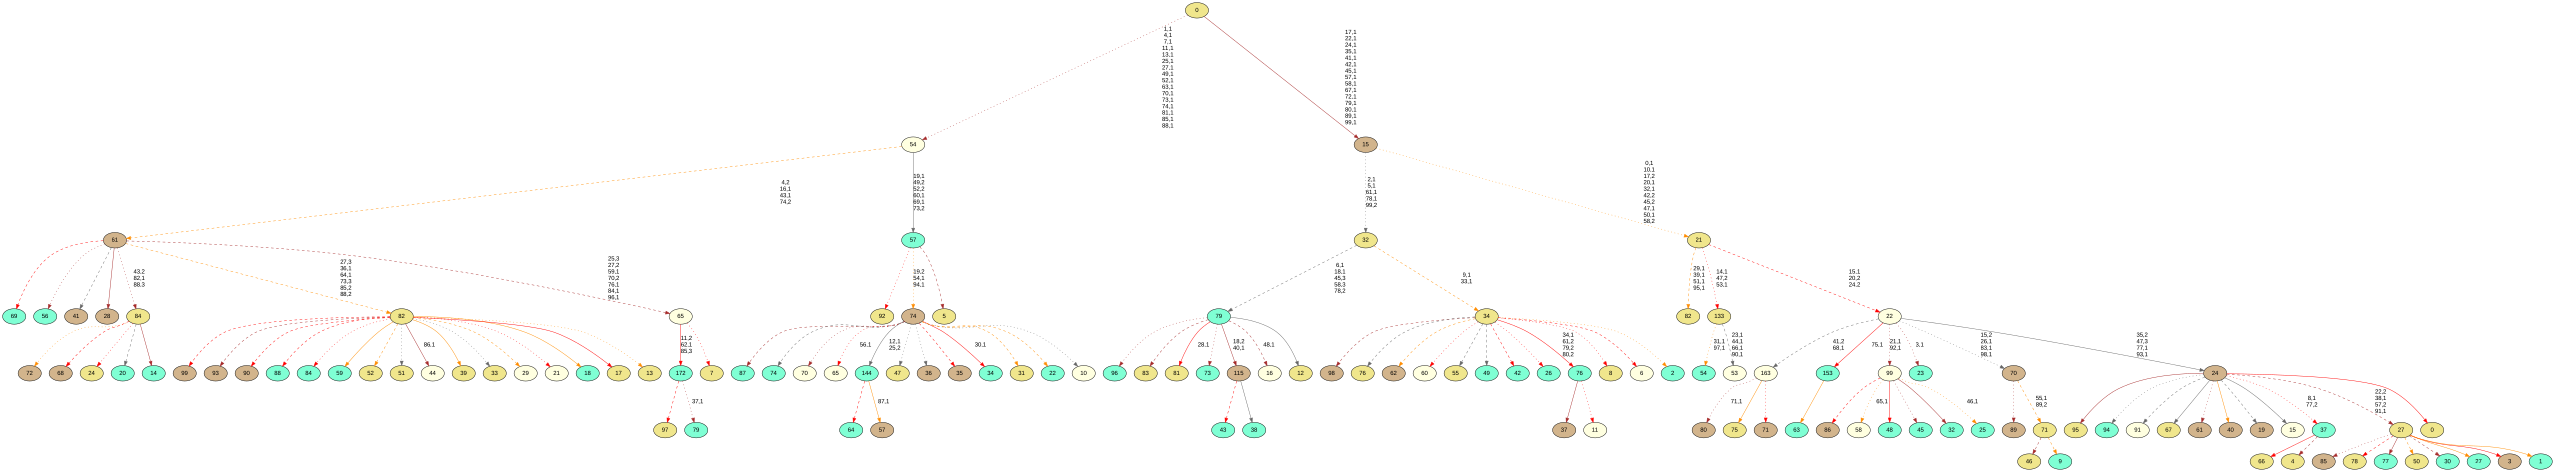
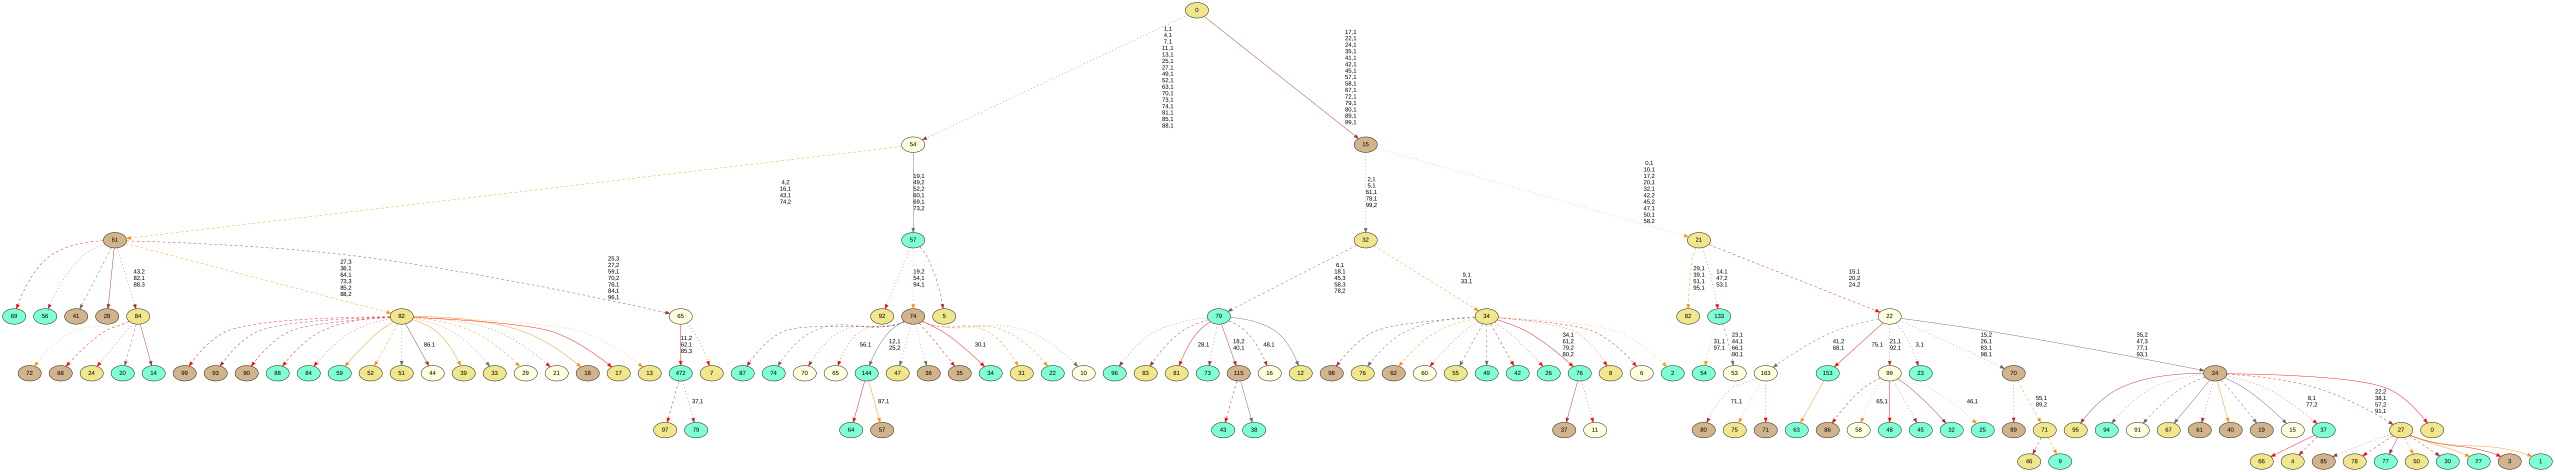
node "133": fillcolor khaki -> aquamarine
node "18": fillcolor aquamarine -> tan
node "172": label "172" -> "472"
edge "144" -> "64": style dashed -> solid
edge "163" -> "75": style solid -> dotted
